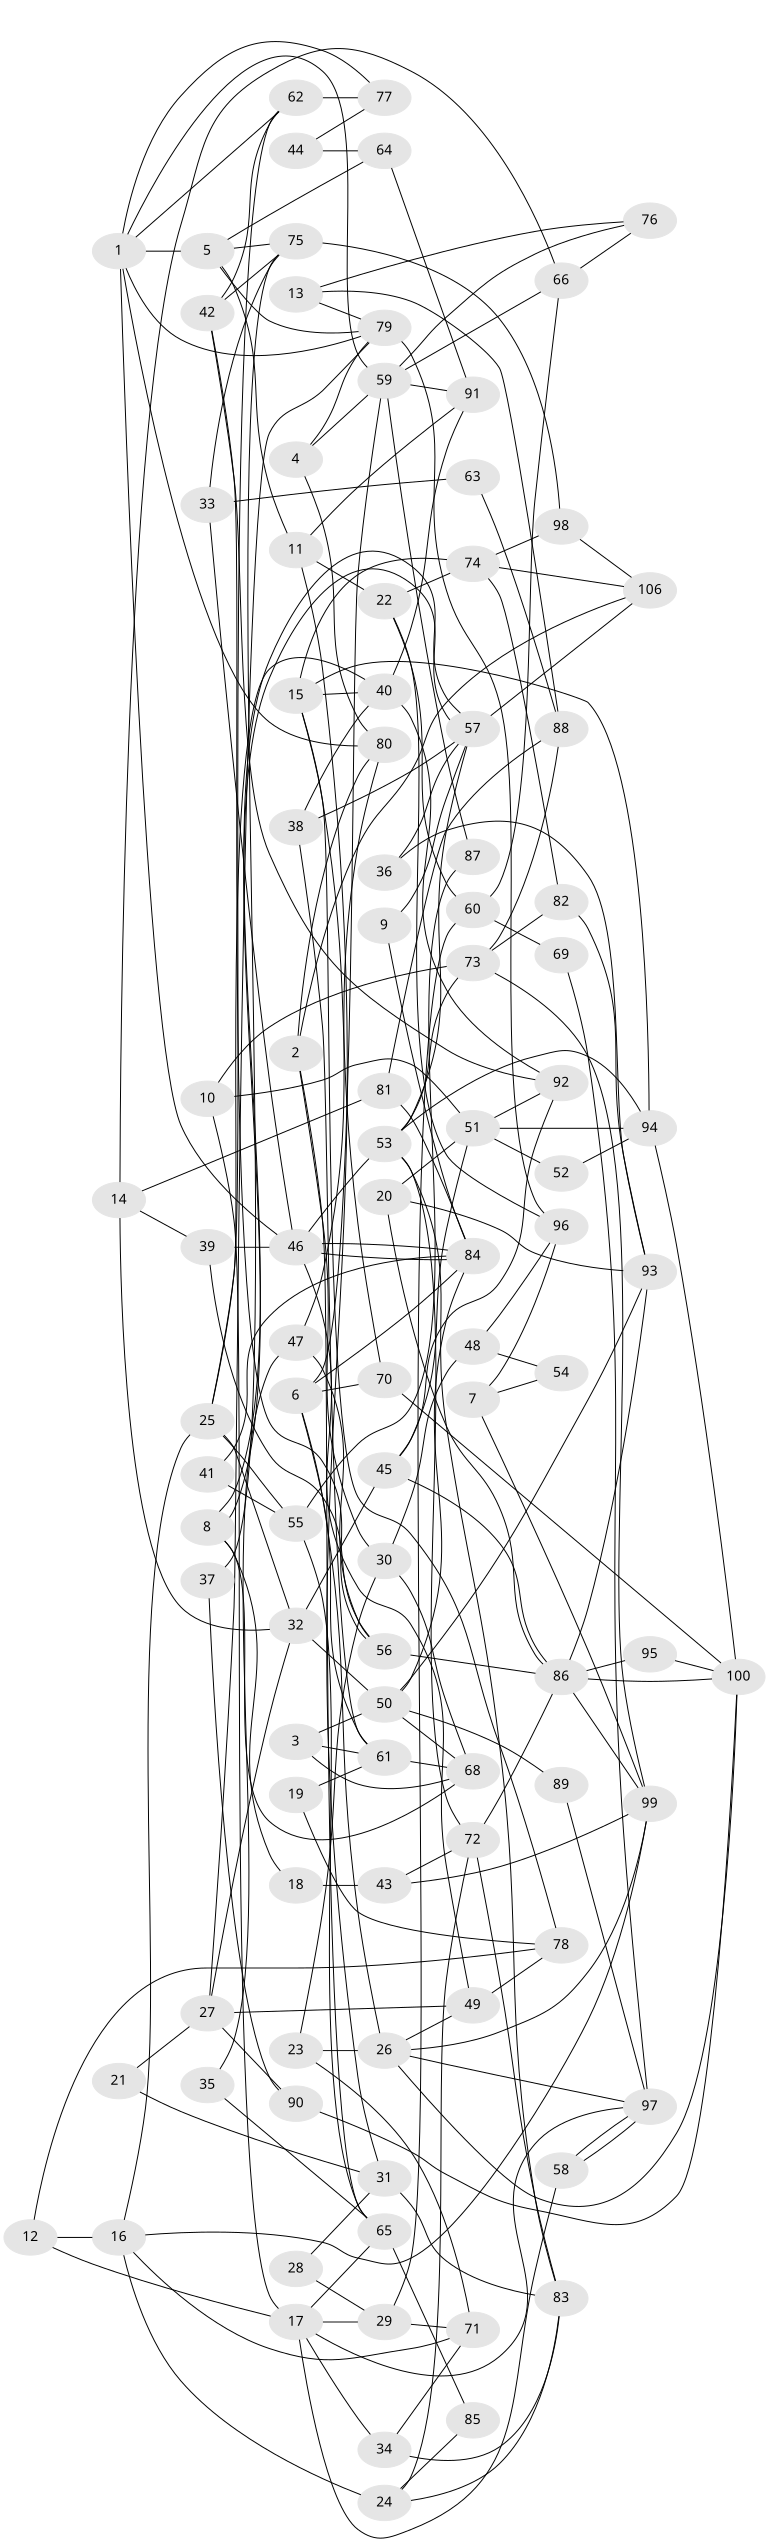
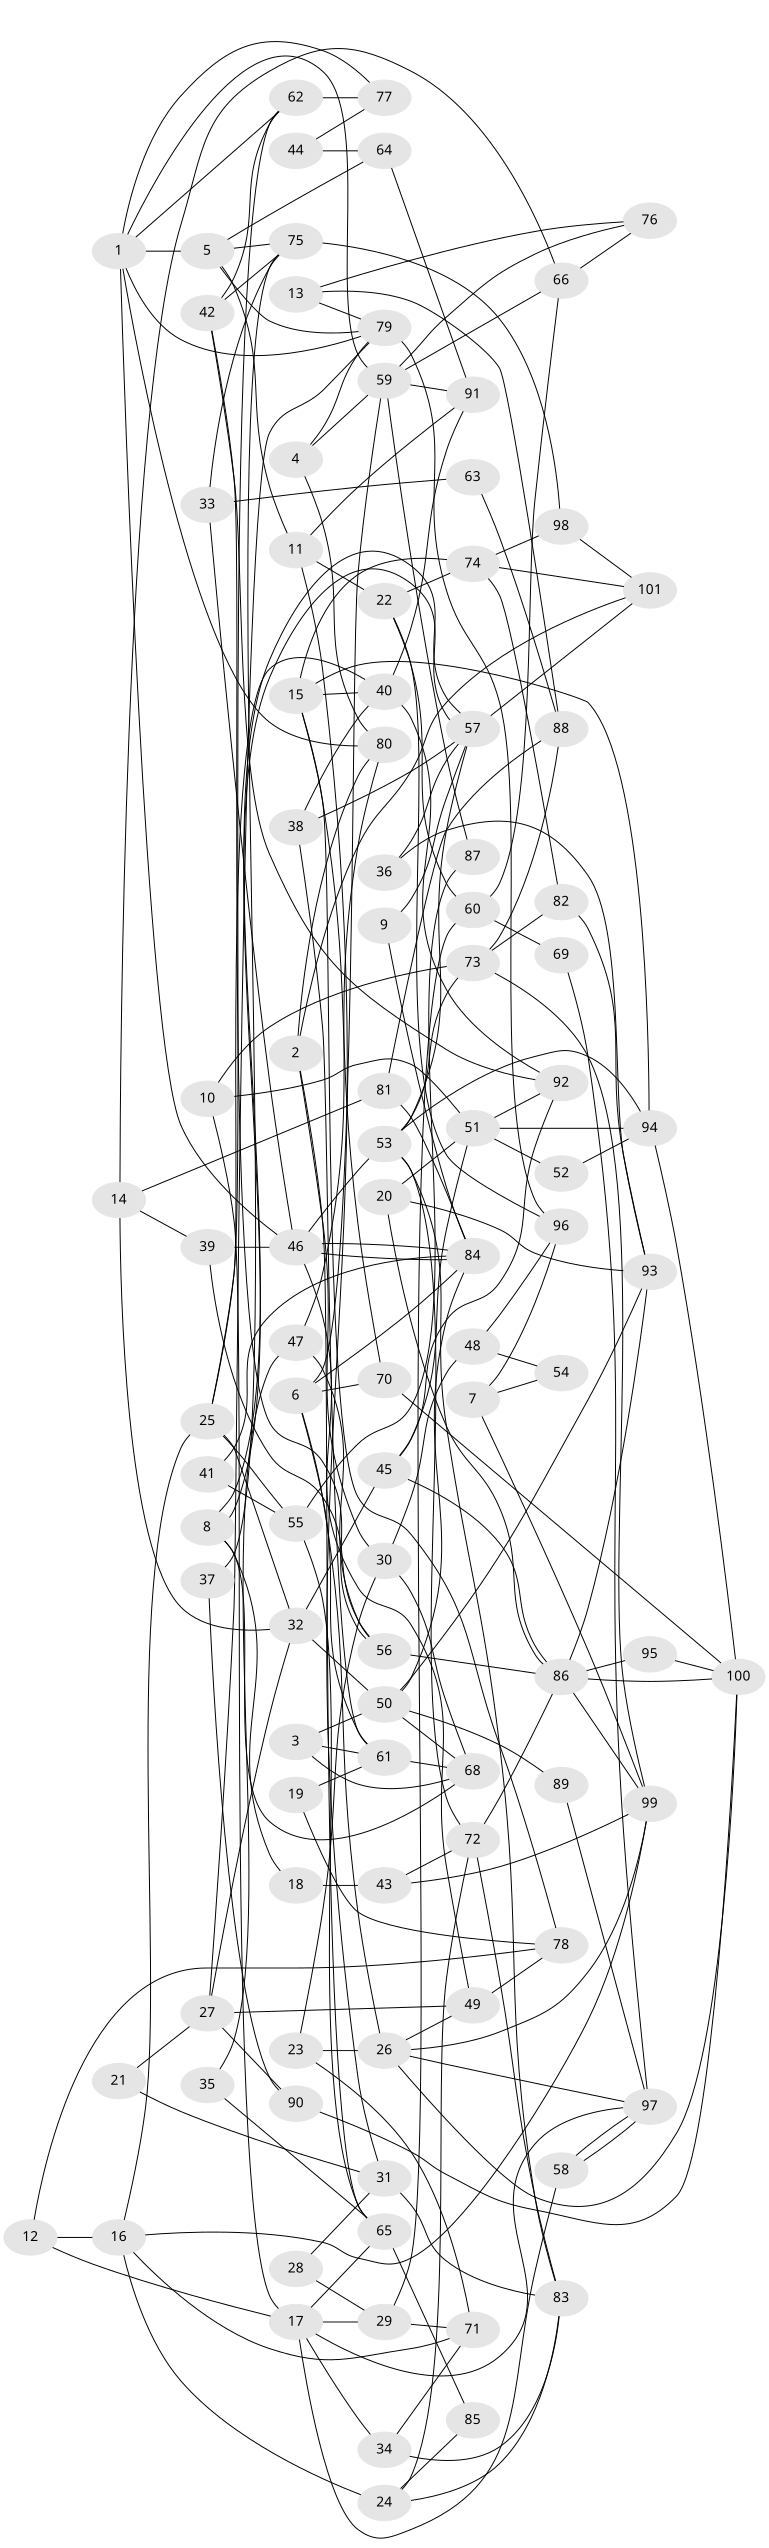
node "106": label "106" -> "101"
